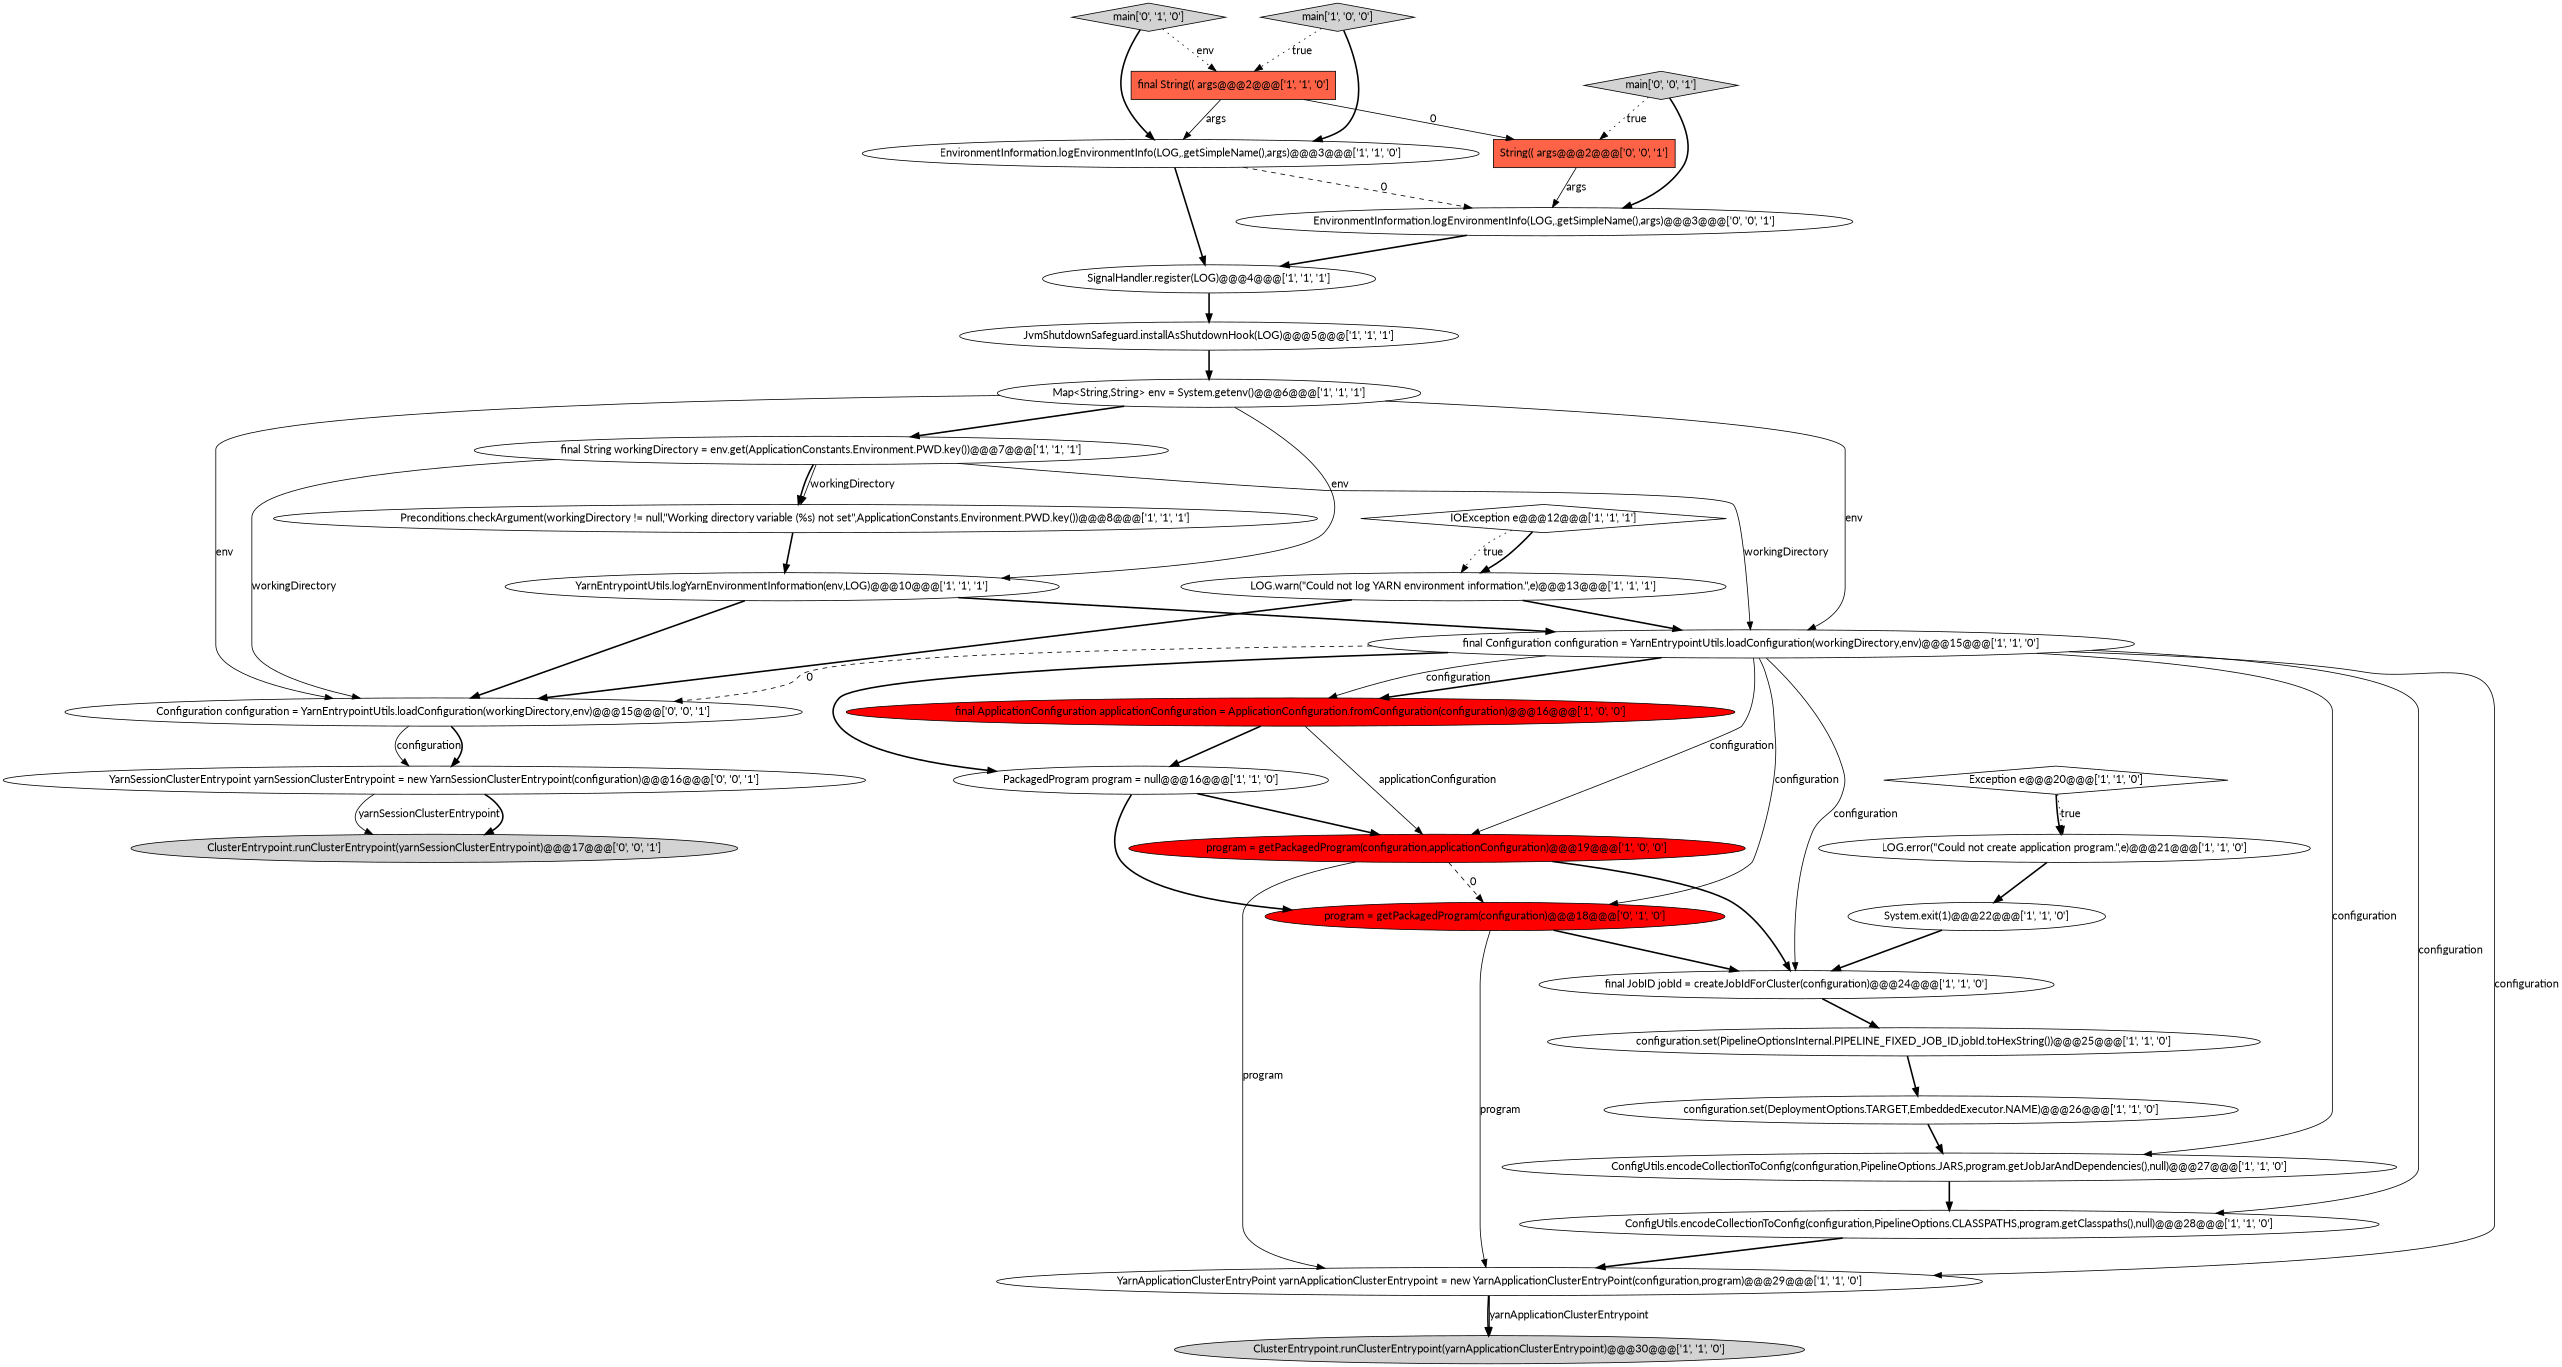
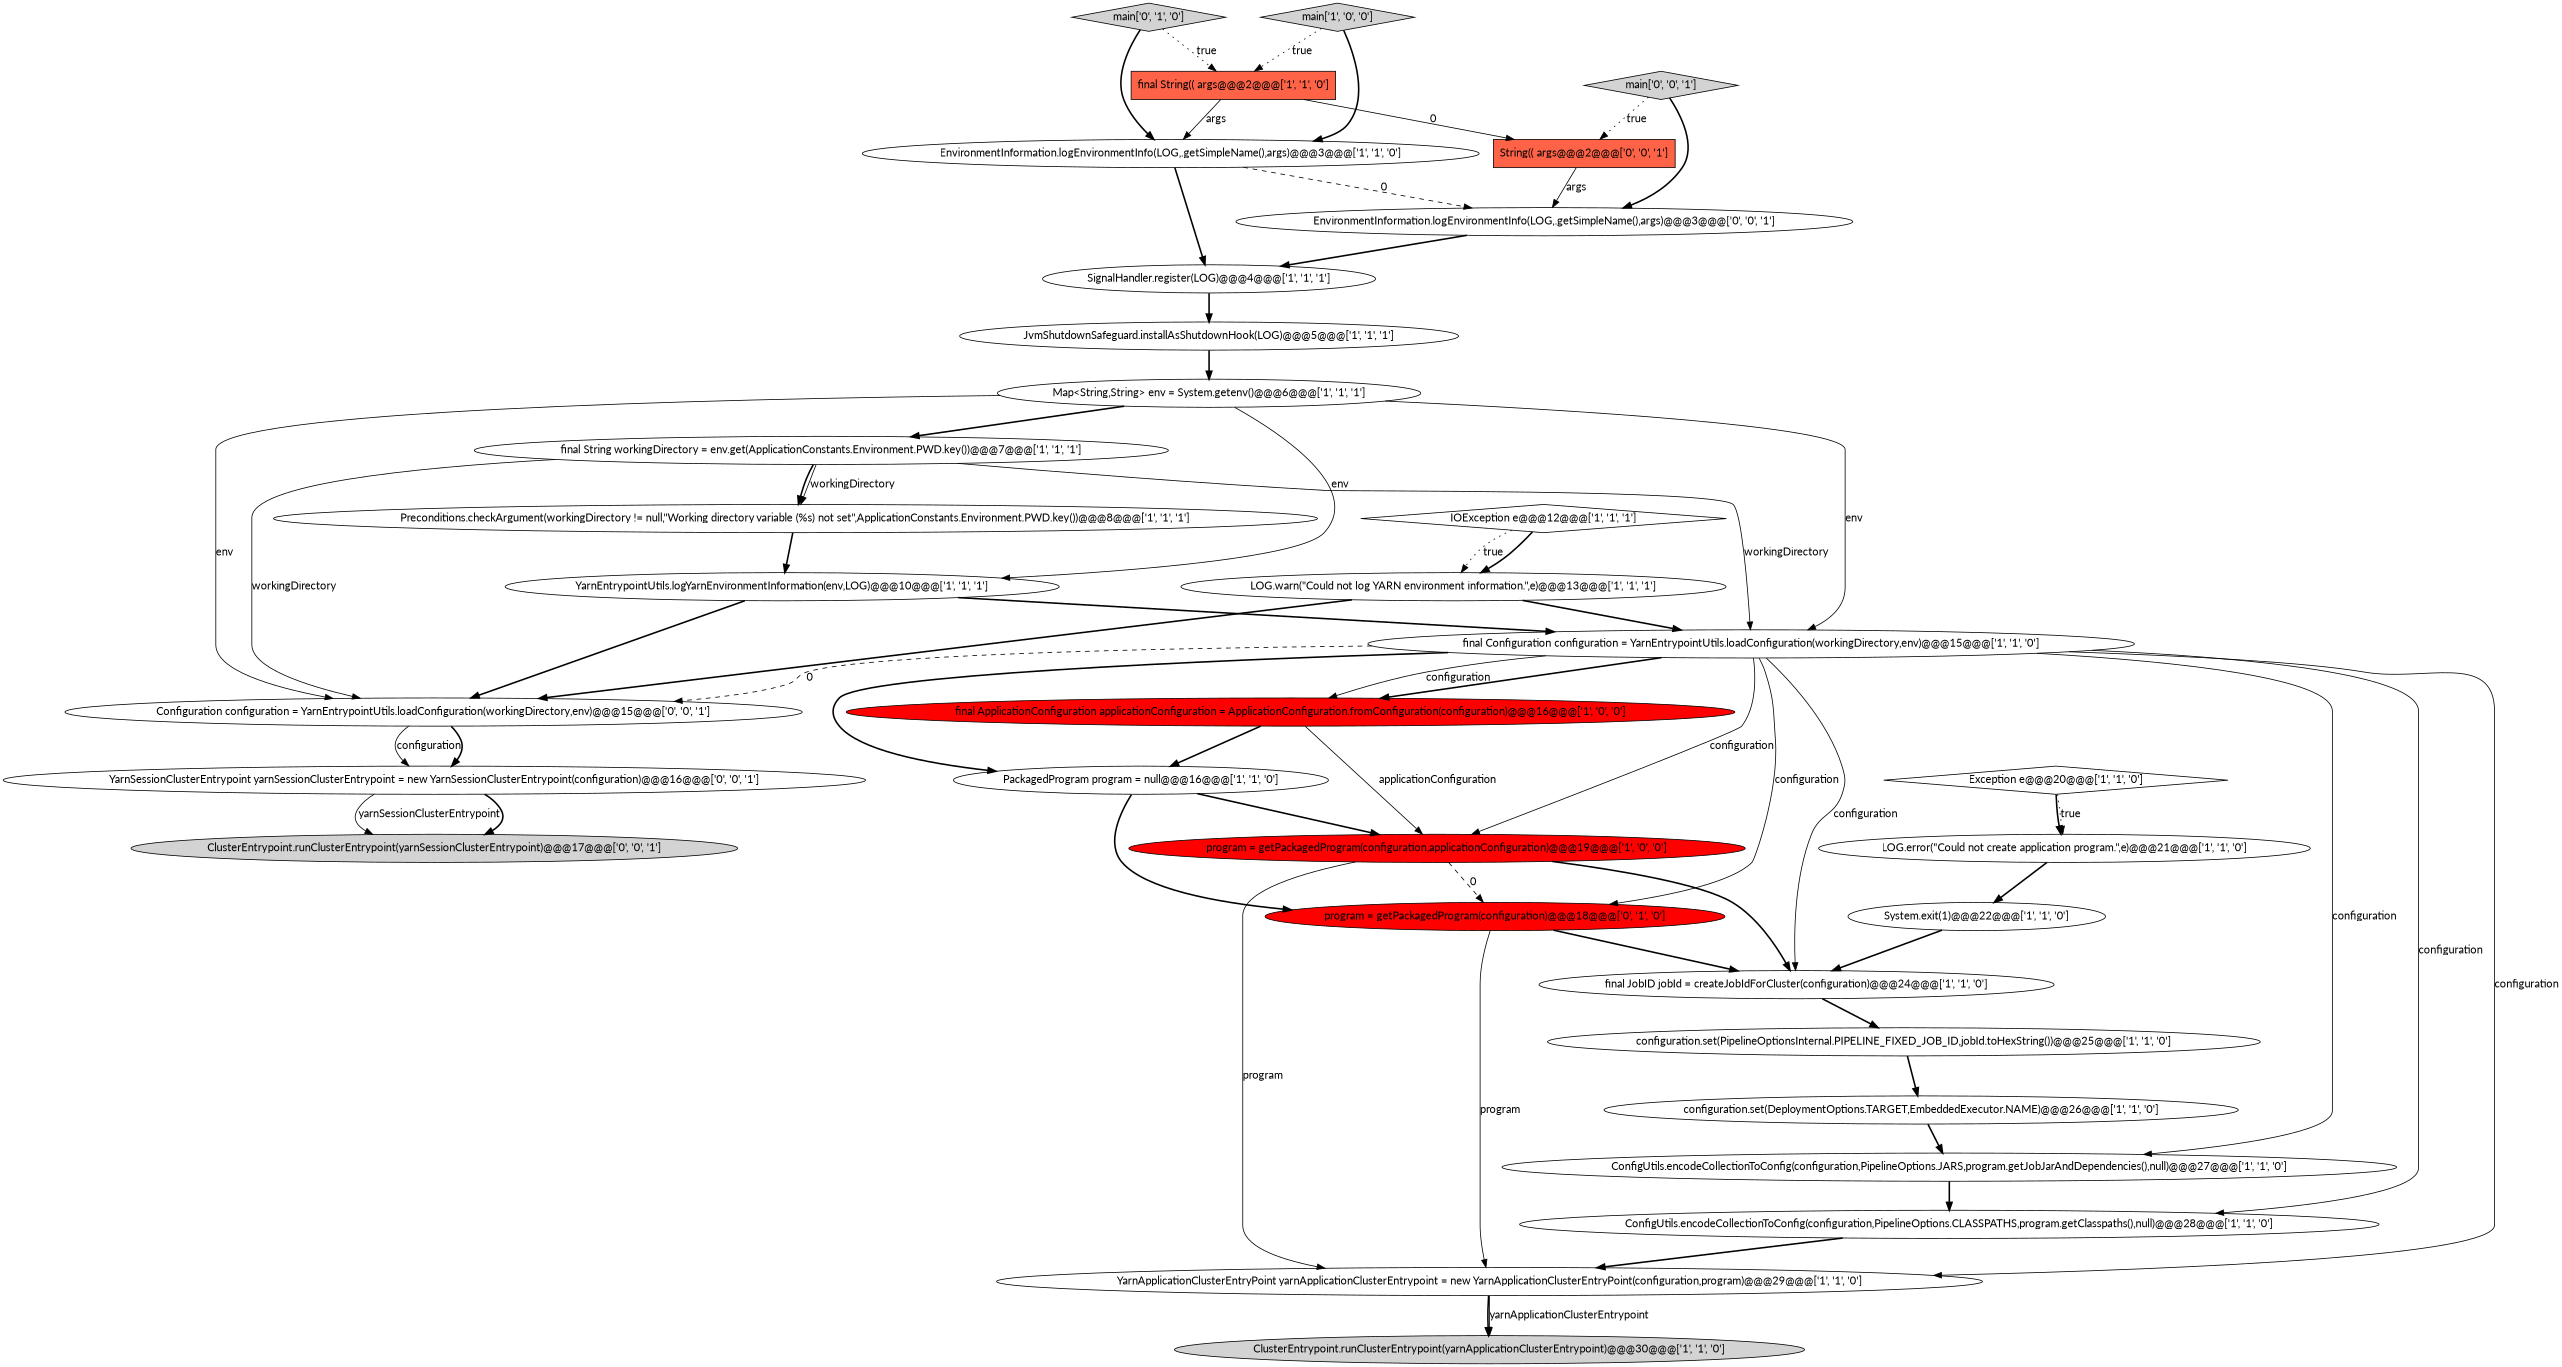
edge "main['0', '1', '0']" -> "final String(( args@@@2@@@['1', '1', '0']": label "env" -> "true"
